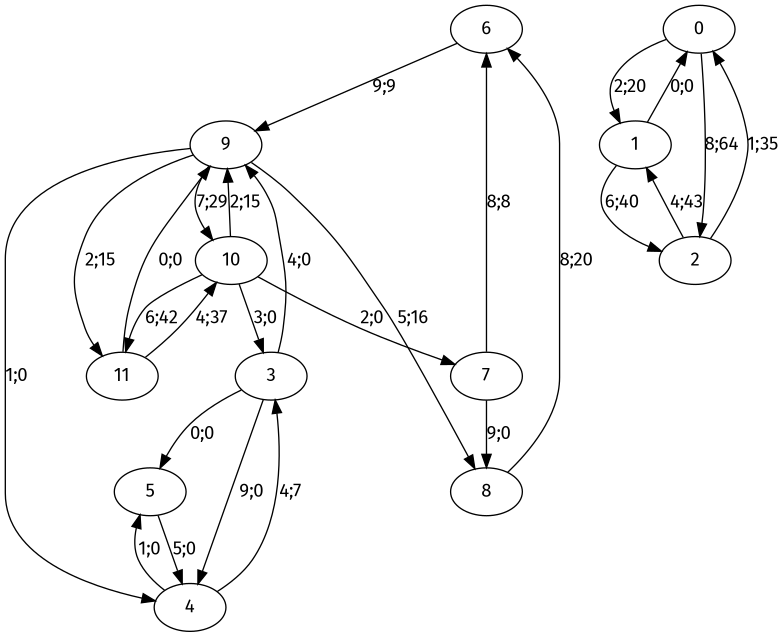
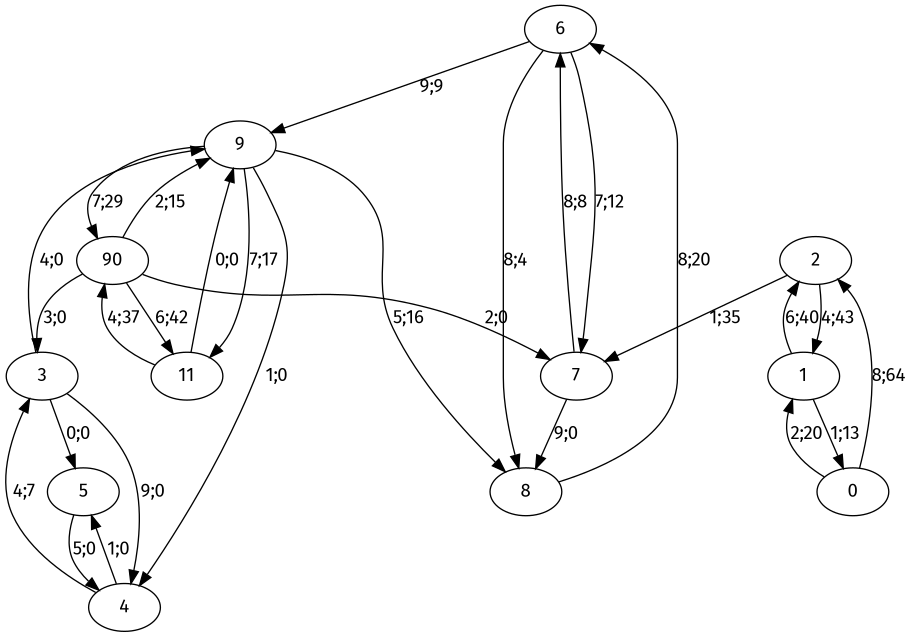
edge "1" -> "0": label "0;0" -> "1;13"
edge "2" -> "0": now "2" -> "7"
edge "6" -> "7": added, label "7;12"
edge "6" -> "8": added, label "8;4"
edge "9" -> "11": label "2;15" -> "7;17"
node "10": label "10" -> "90"
